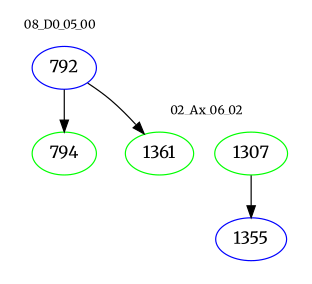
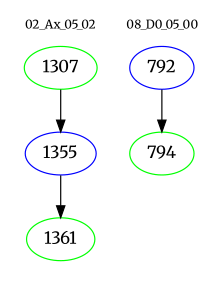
cluster "02_Ax_06_02": label "02_Ax_06_02" -> "02_Ax_05_02"
edge "792" -> "1361": now "1355" -> "1361"
